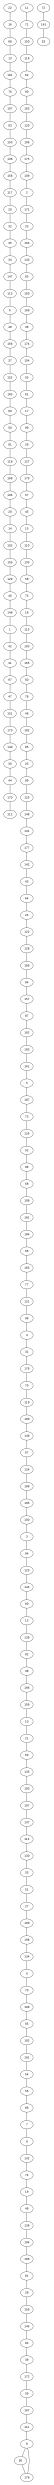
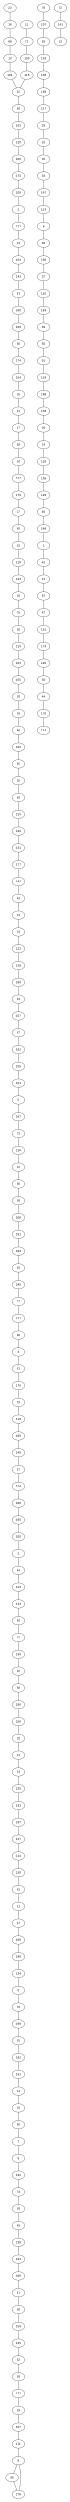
edge "101" -- "76": now "101" -- "62"
